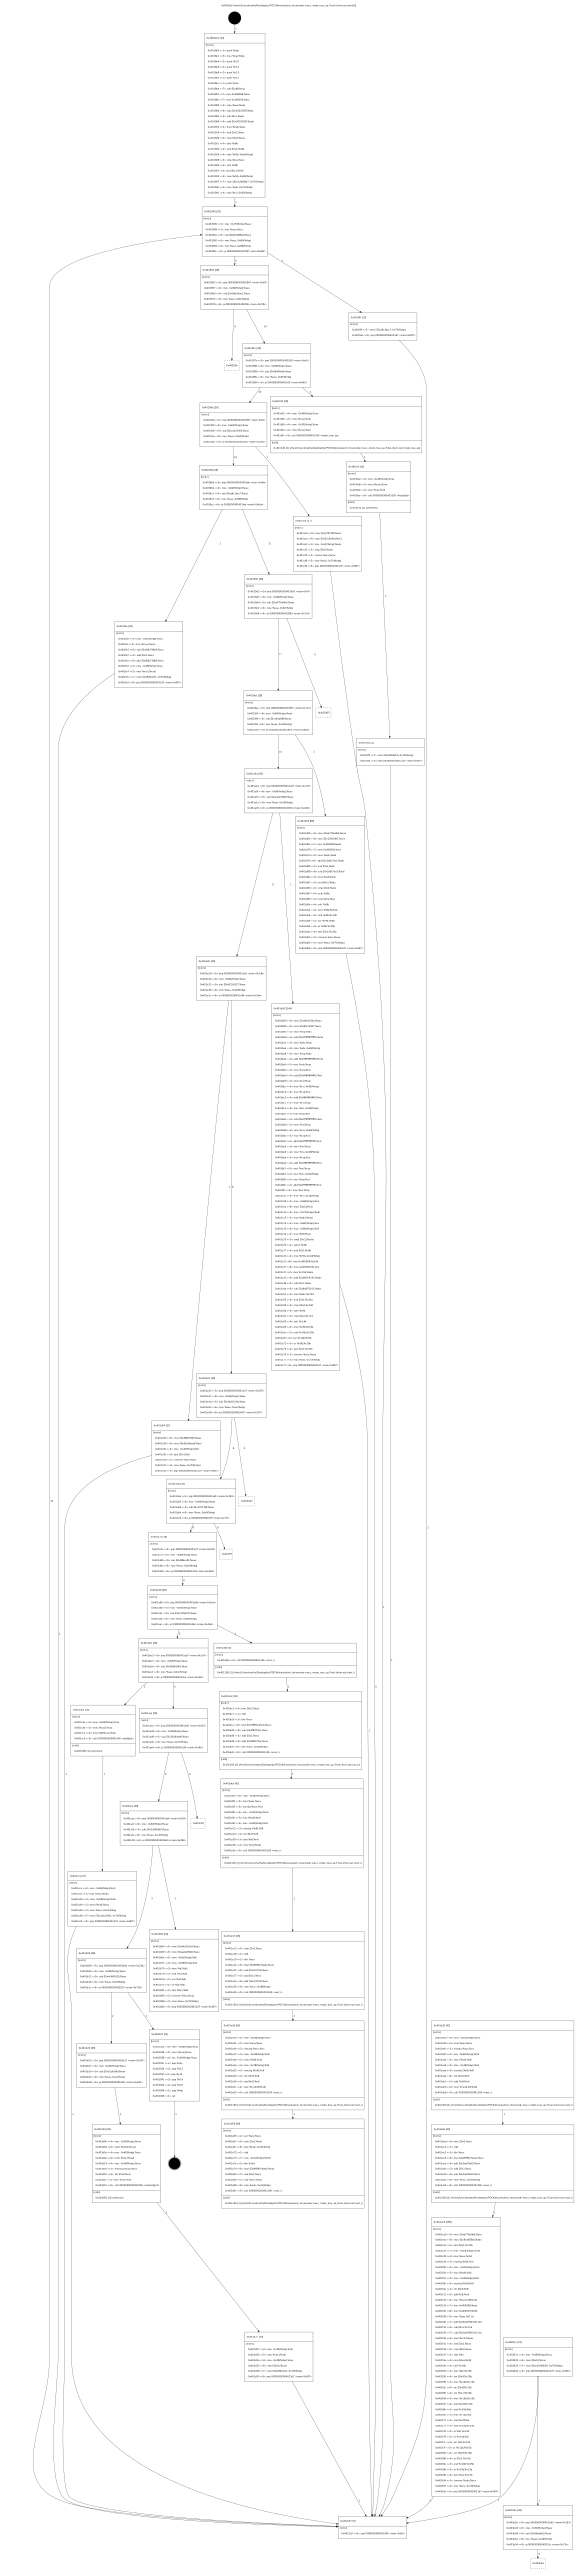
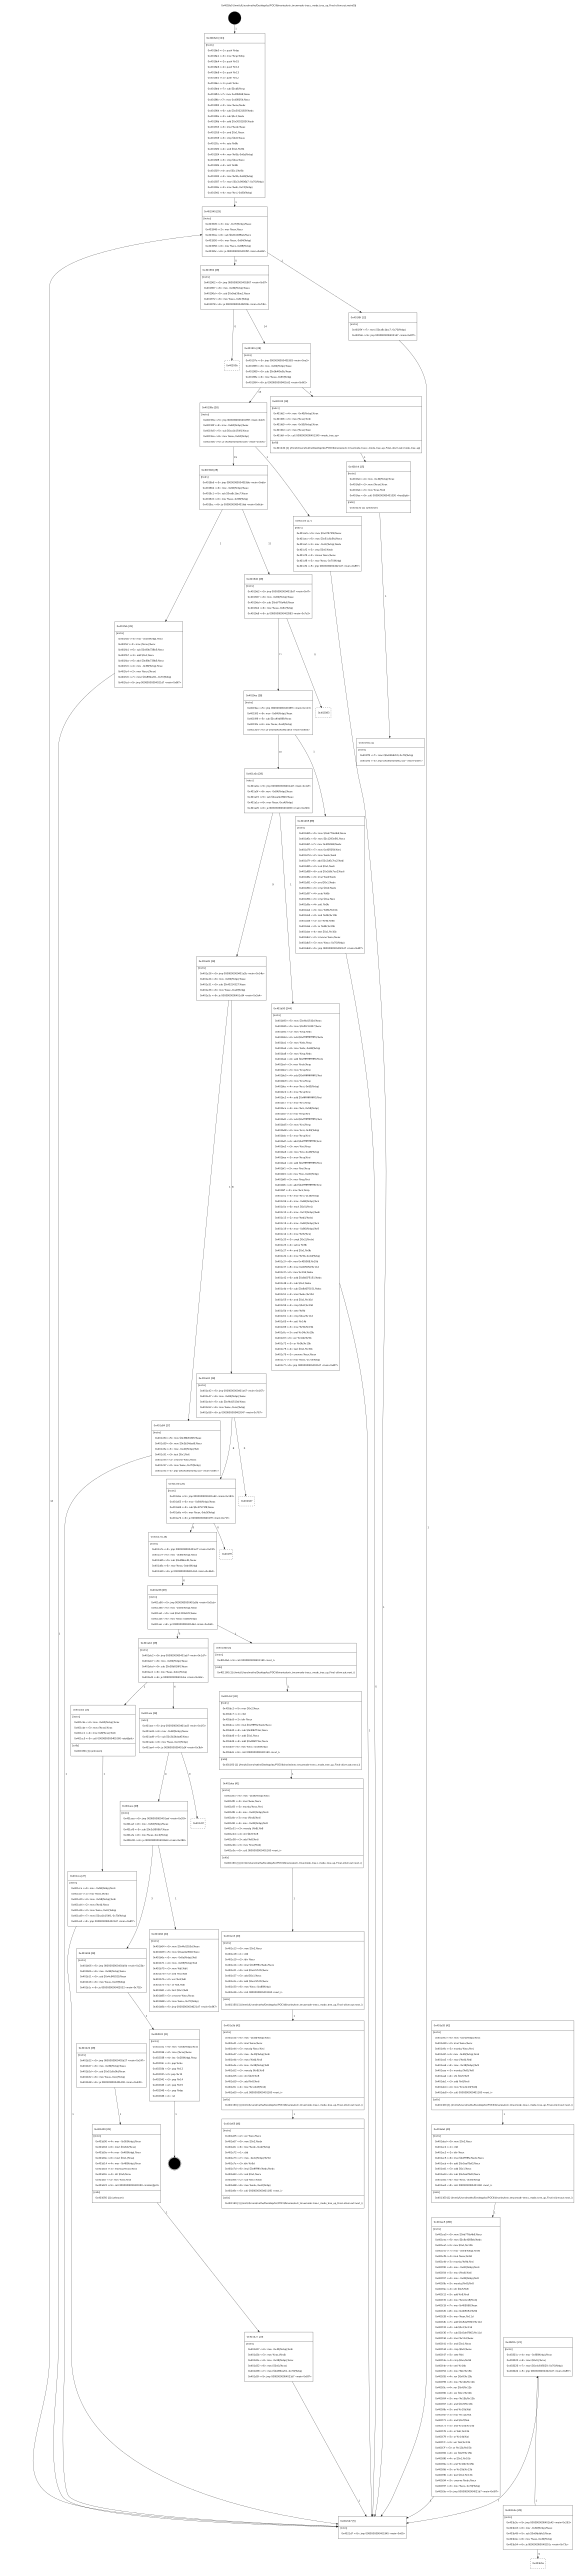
edge "0x401ff3 [12]" -> "0x4021d7 [5]": removed, label "1"
edge "0x401b06 [28]" -> "0x401b22 [28]": removed, label "2"
edge "0x40201c [22]" -> "0x401b3e [28]": reversed
